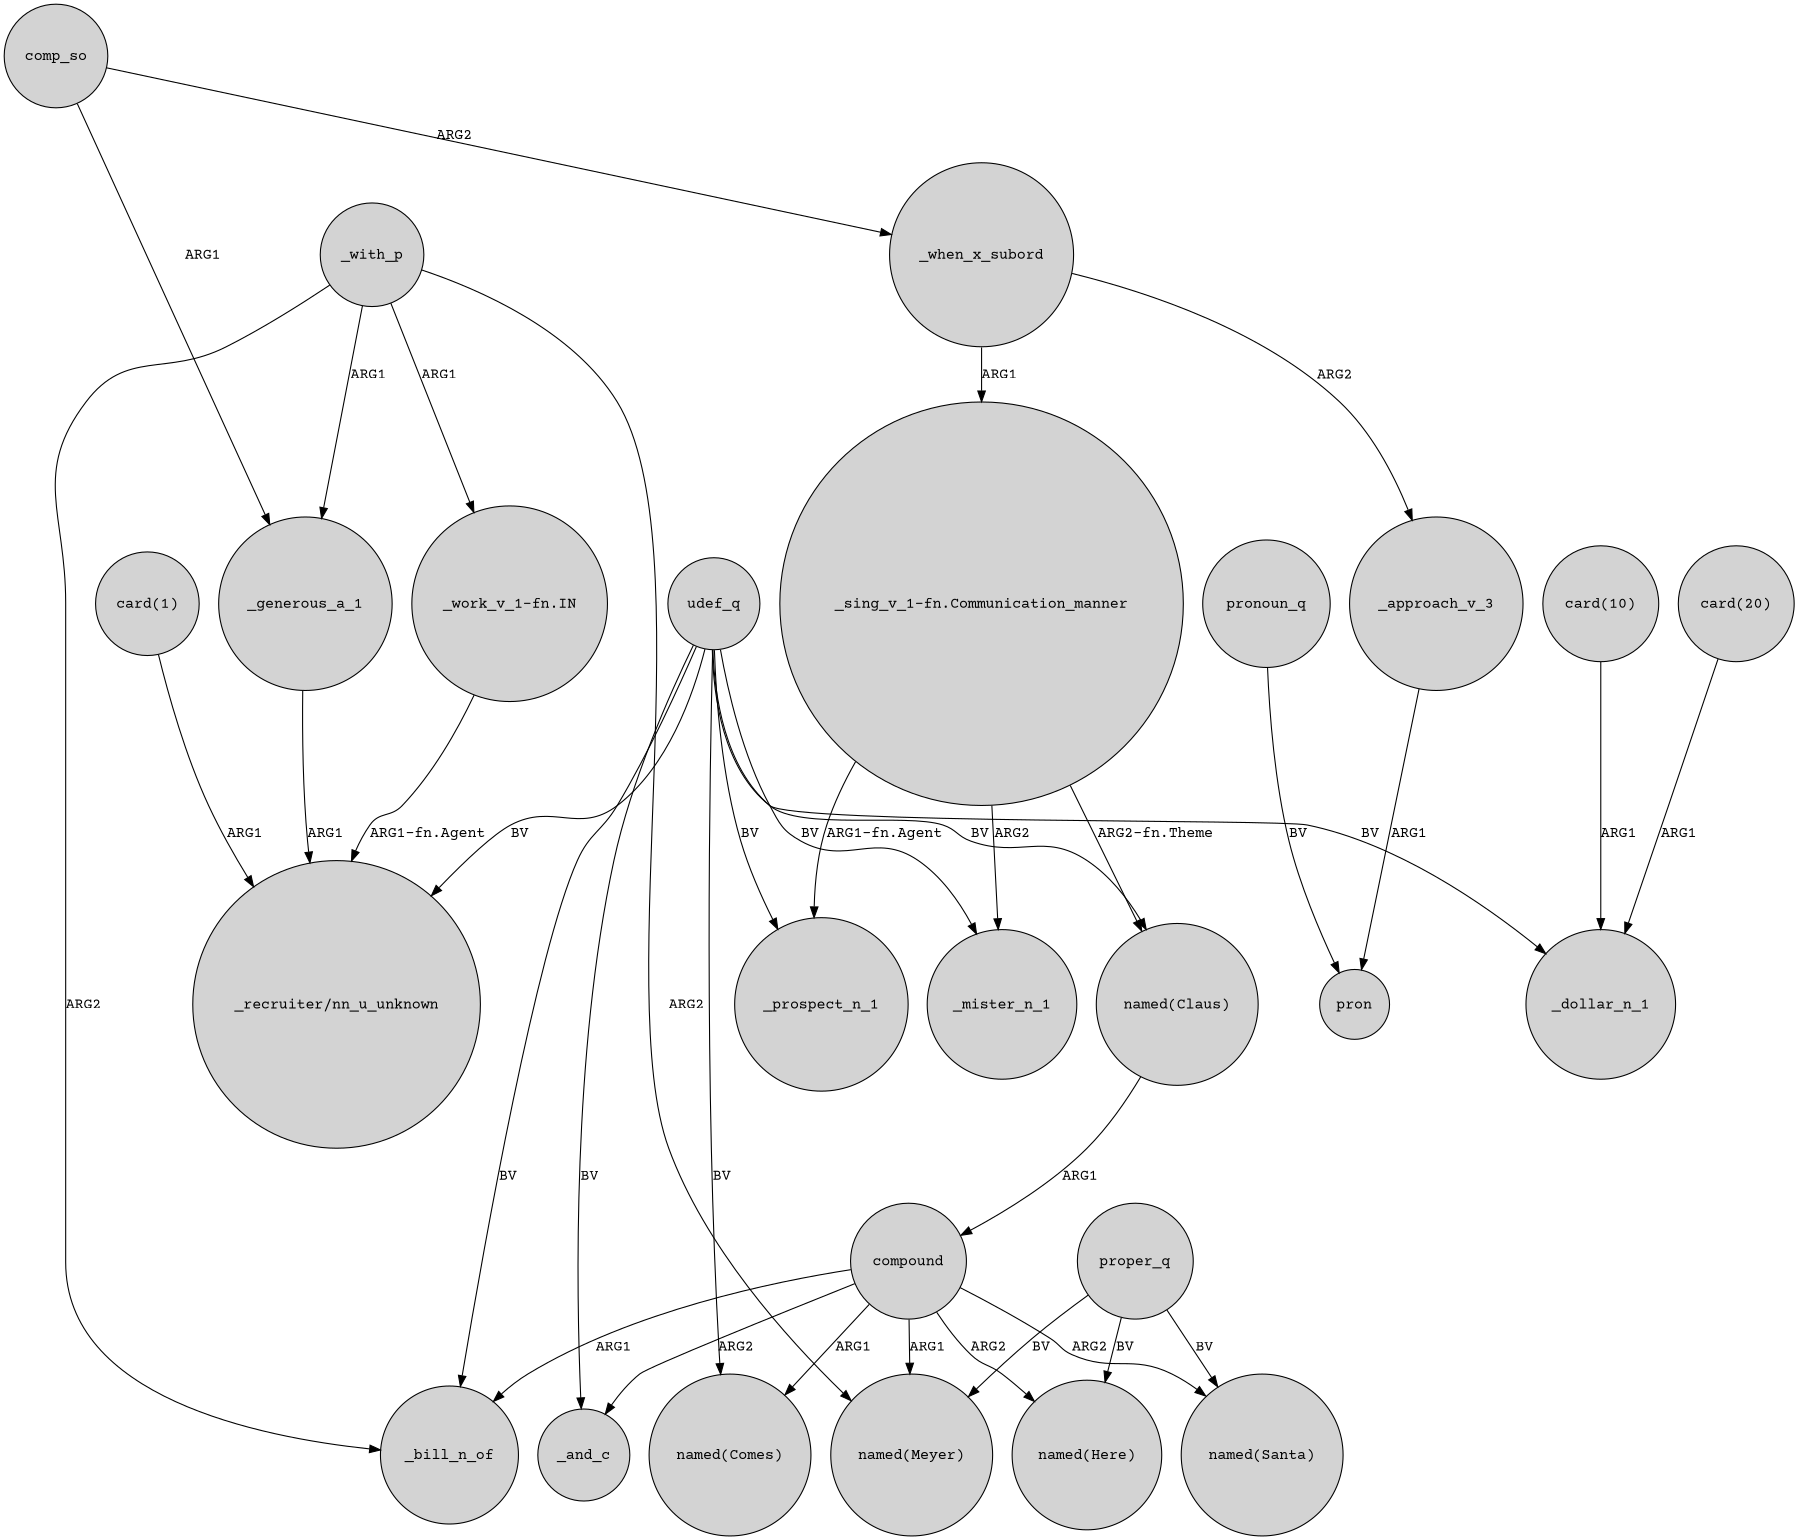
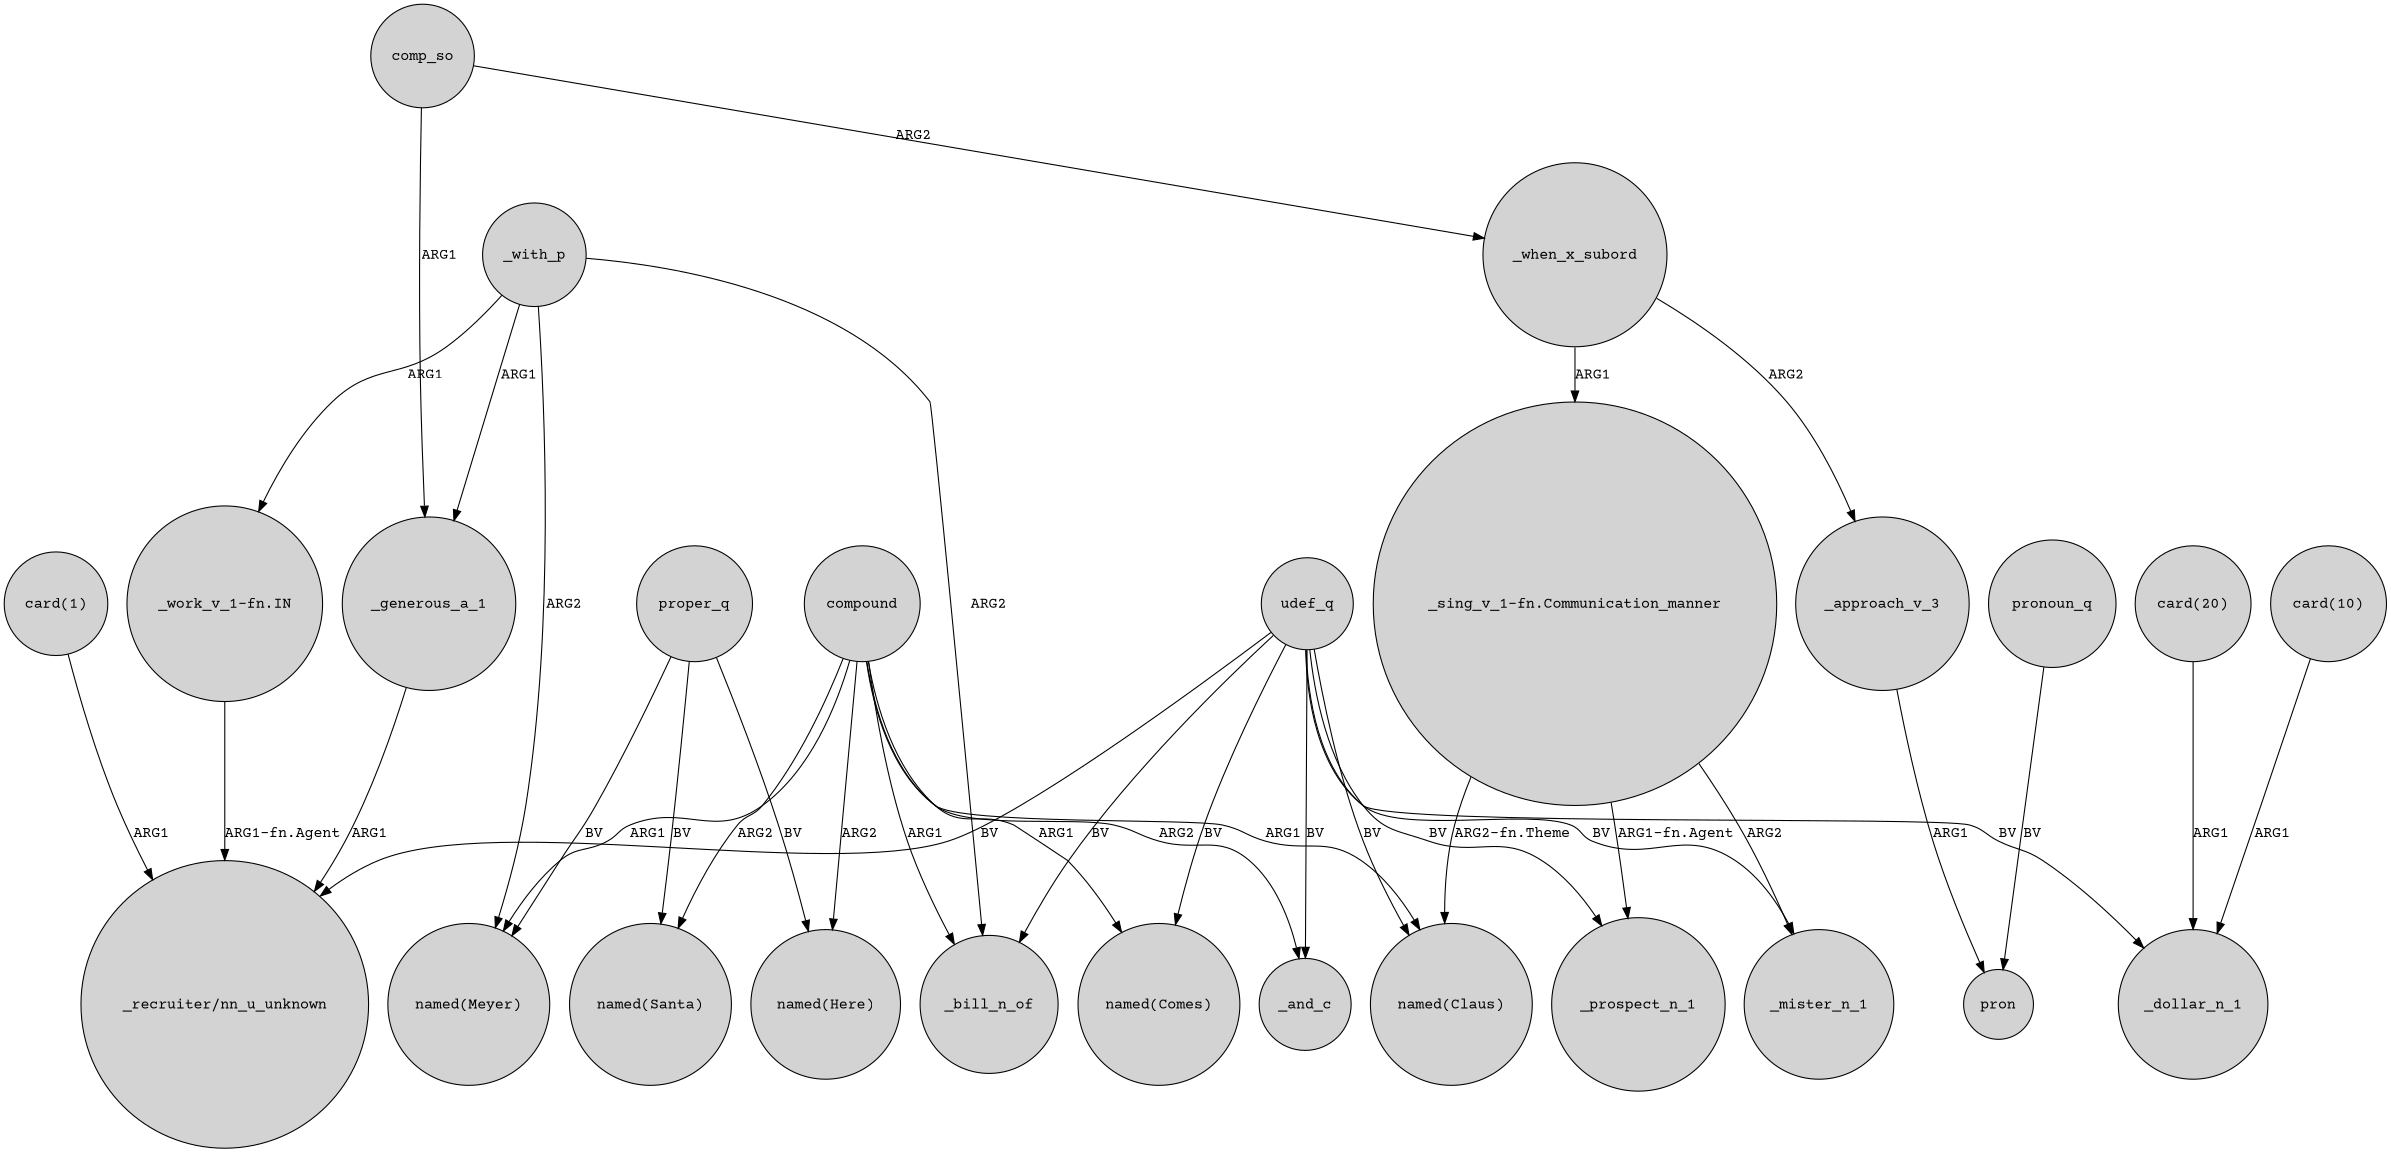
edge "named(Claus)" -> "compound": reversed
